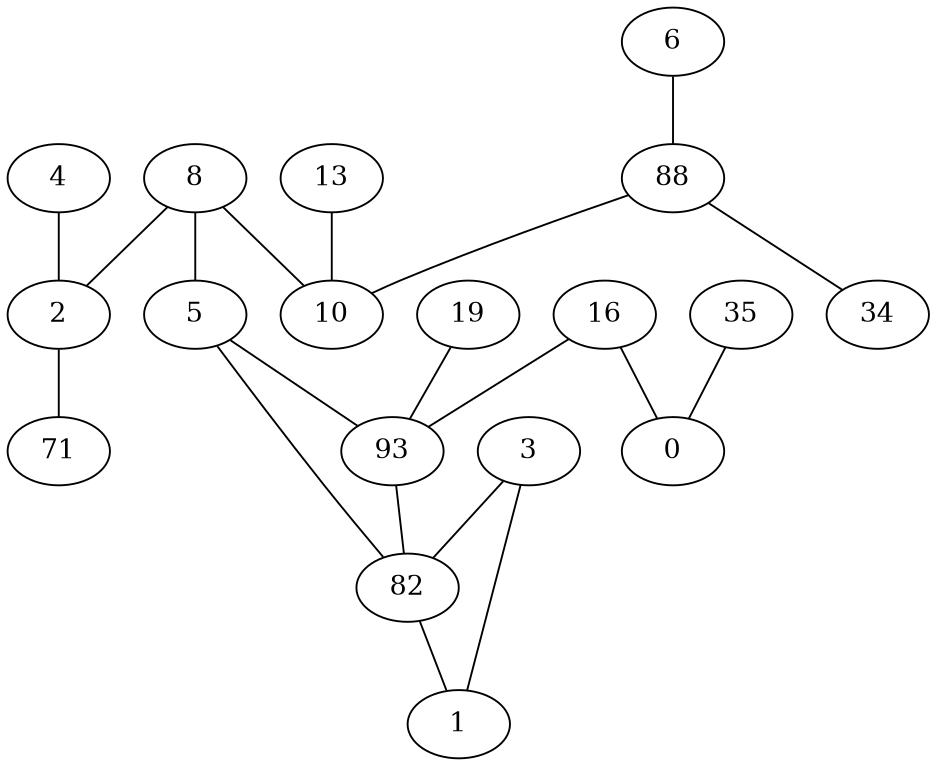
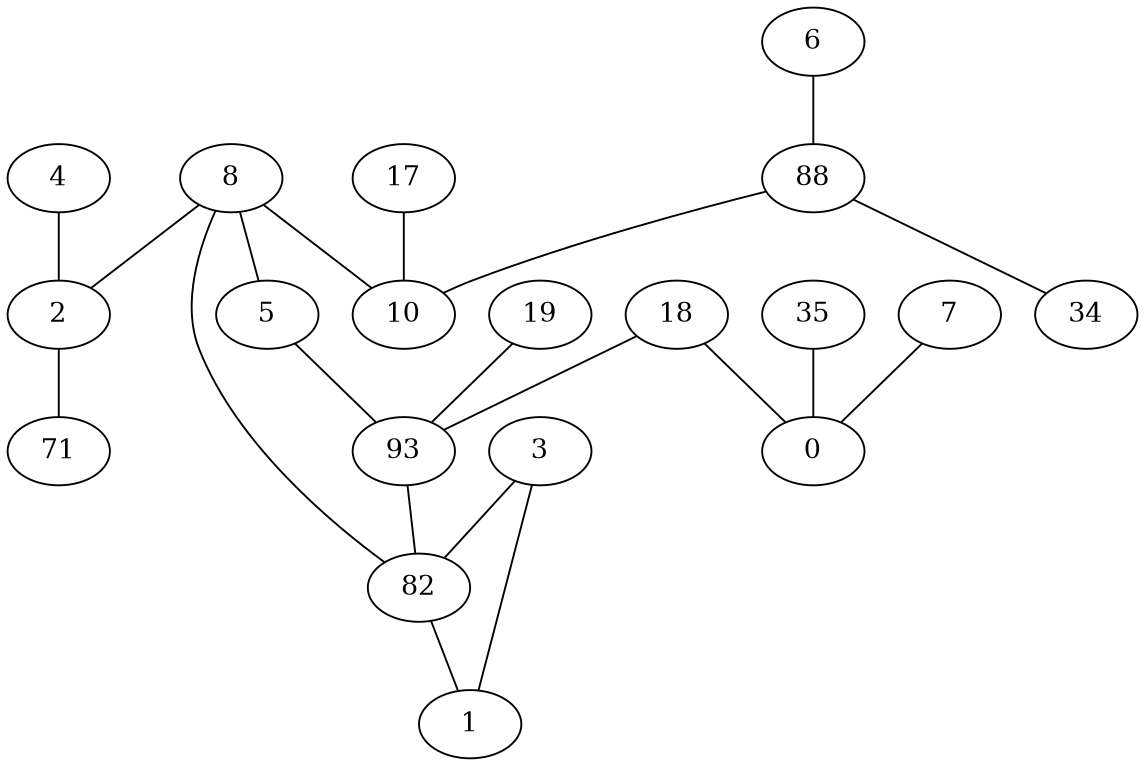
node "13": label "13" -> "17"
node "16": label "16" -> "18"
node "7": added
edge "5" -- "82": now "8" -- "82"
